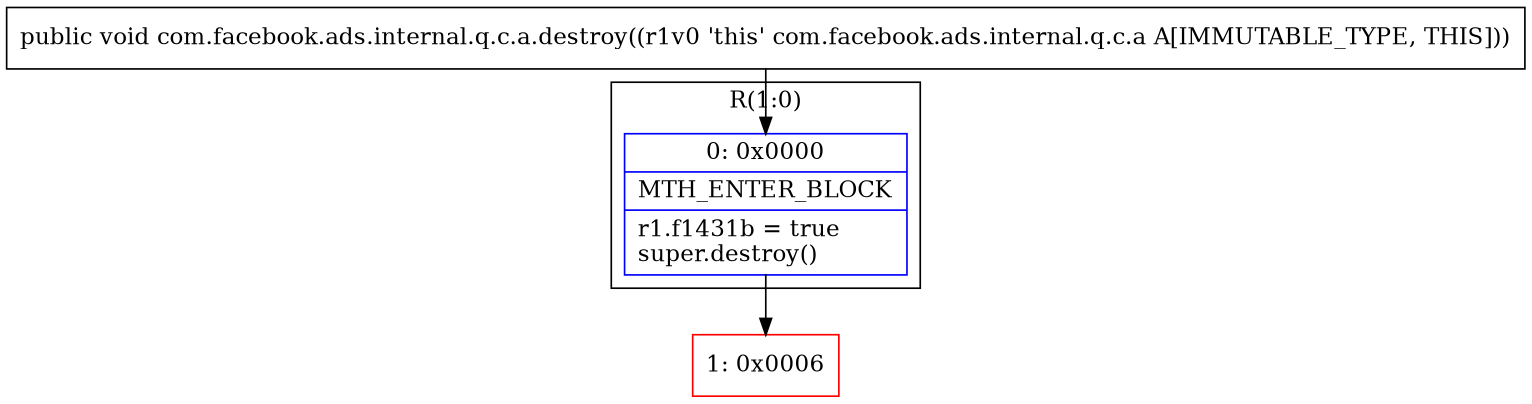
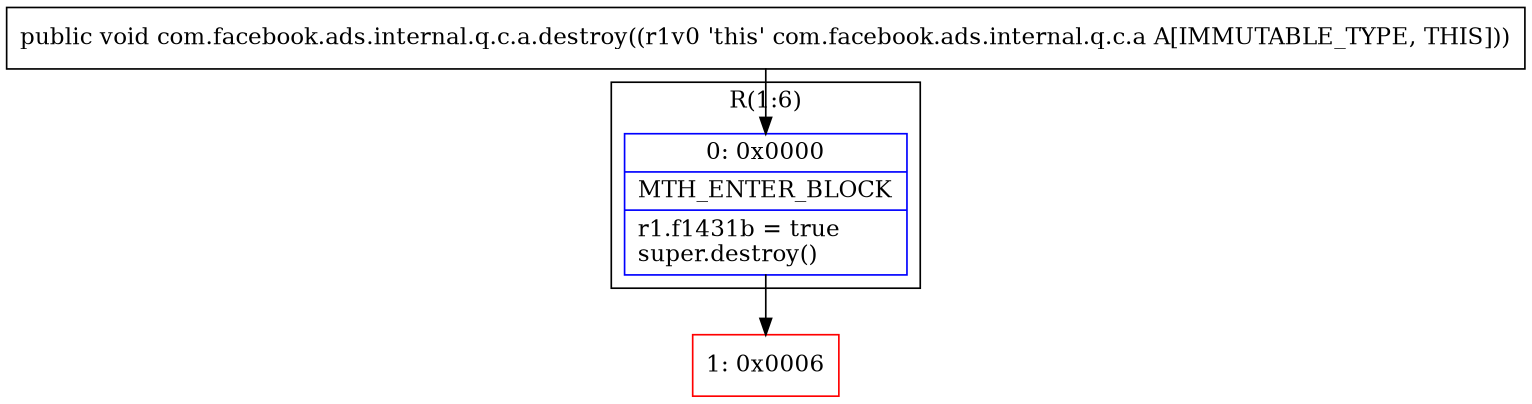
cluster "R(1:0)": label "R(1:0)" -> "R(1:6)"
